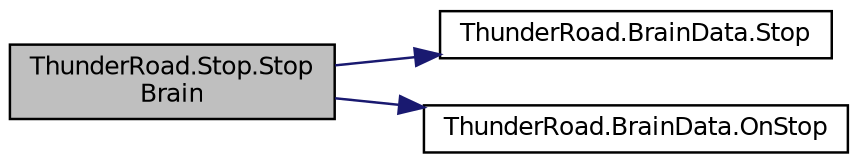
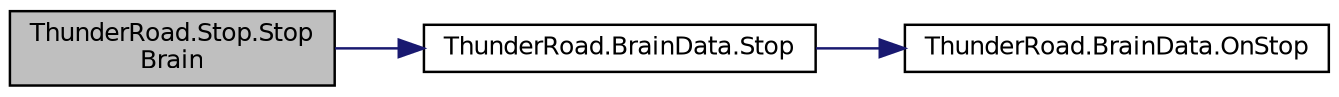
edge "ThunderRoad.Stop.Stop Brain" -> "ThunderRoad.BrainData.OnStop": now "ThunderRoad.BrainData.Stop" -> "ThunderRoad.BrainData.OnStop"
